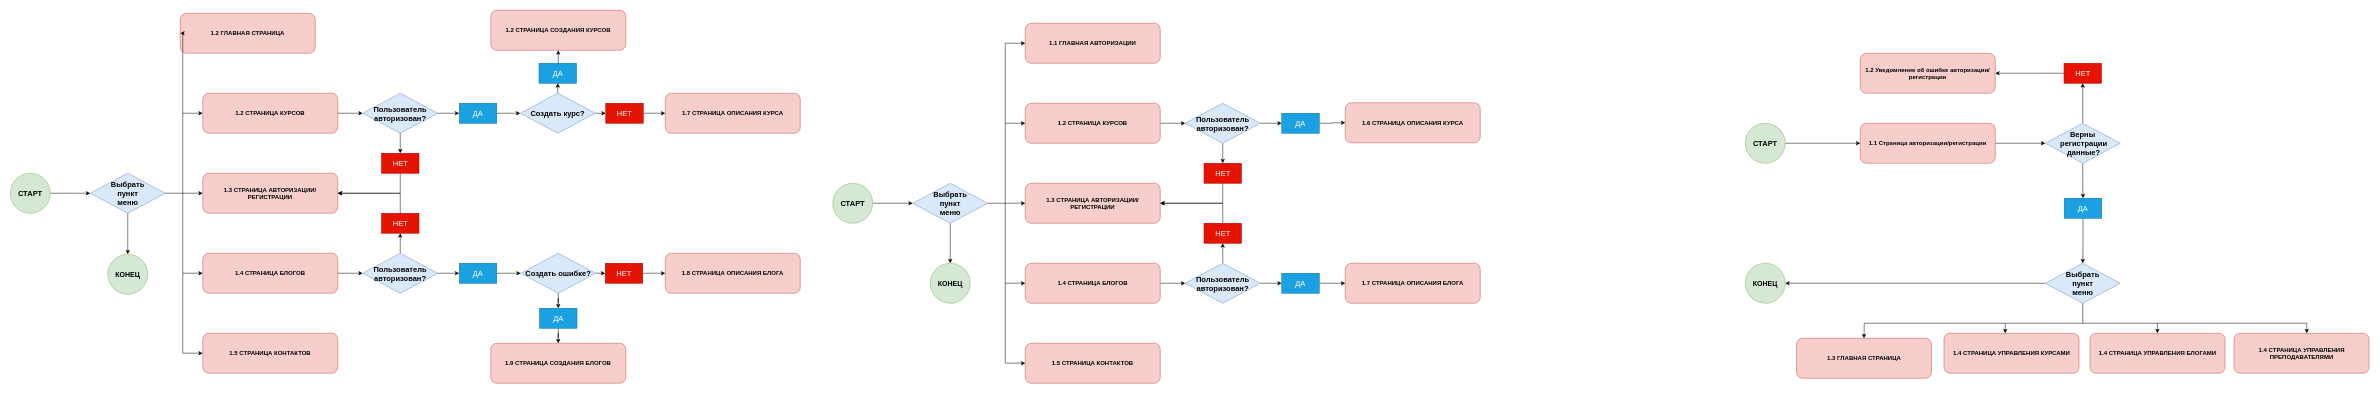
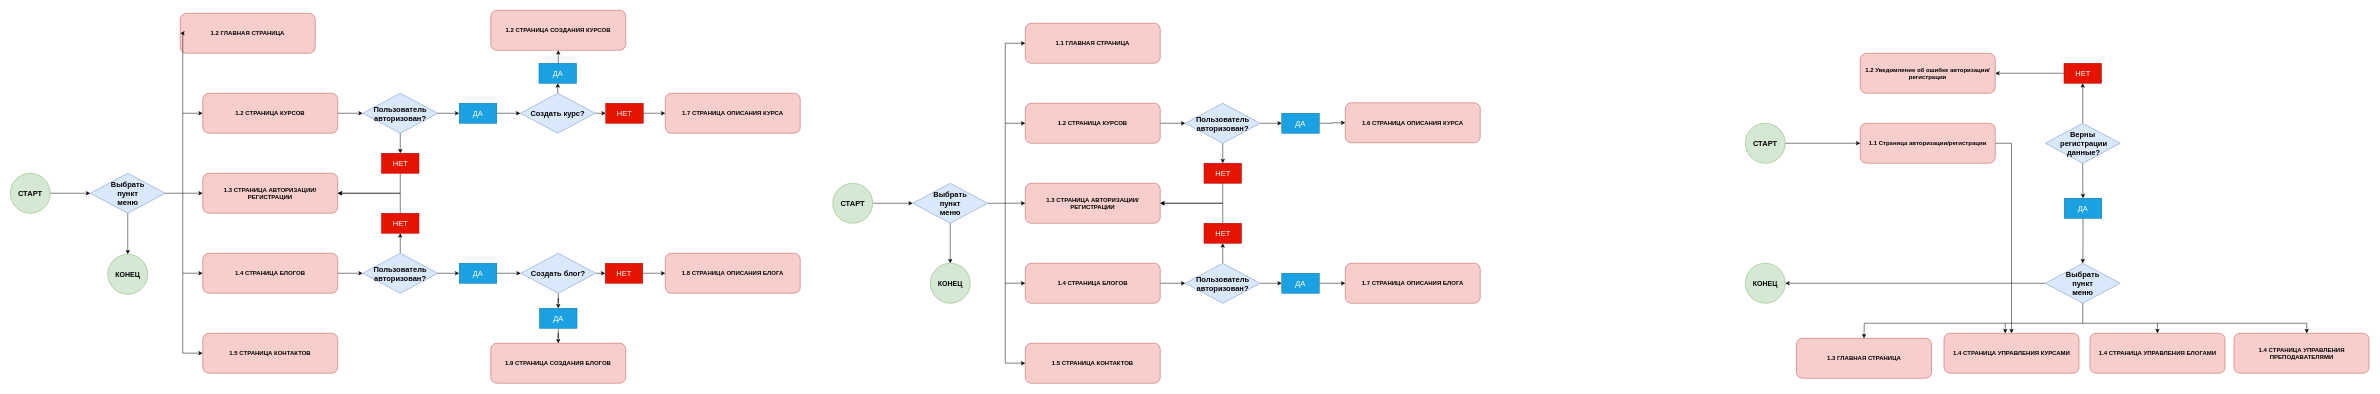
node "1.1 ГЛАВНАЯ АВТОРИЗАЦИИ": label "1.1 ГЛАВНАЯ АВТОРИЗАЦИИ" -> "1.1 ГЛАВНАЯ СТРАНИЦА"
edge "1.1 Страница авторизации/регистрации" -> "Верны регистрации данные?": now "1.1 Страница авторизации/регистрации" -> "1.4 СТРАНИЦА УПРАВЛЕНИЯ КУРСАМИ"
node "Создать ошибке?": label "Создать ошибке?" -> "Создать блог?"
